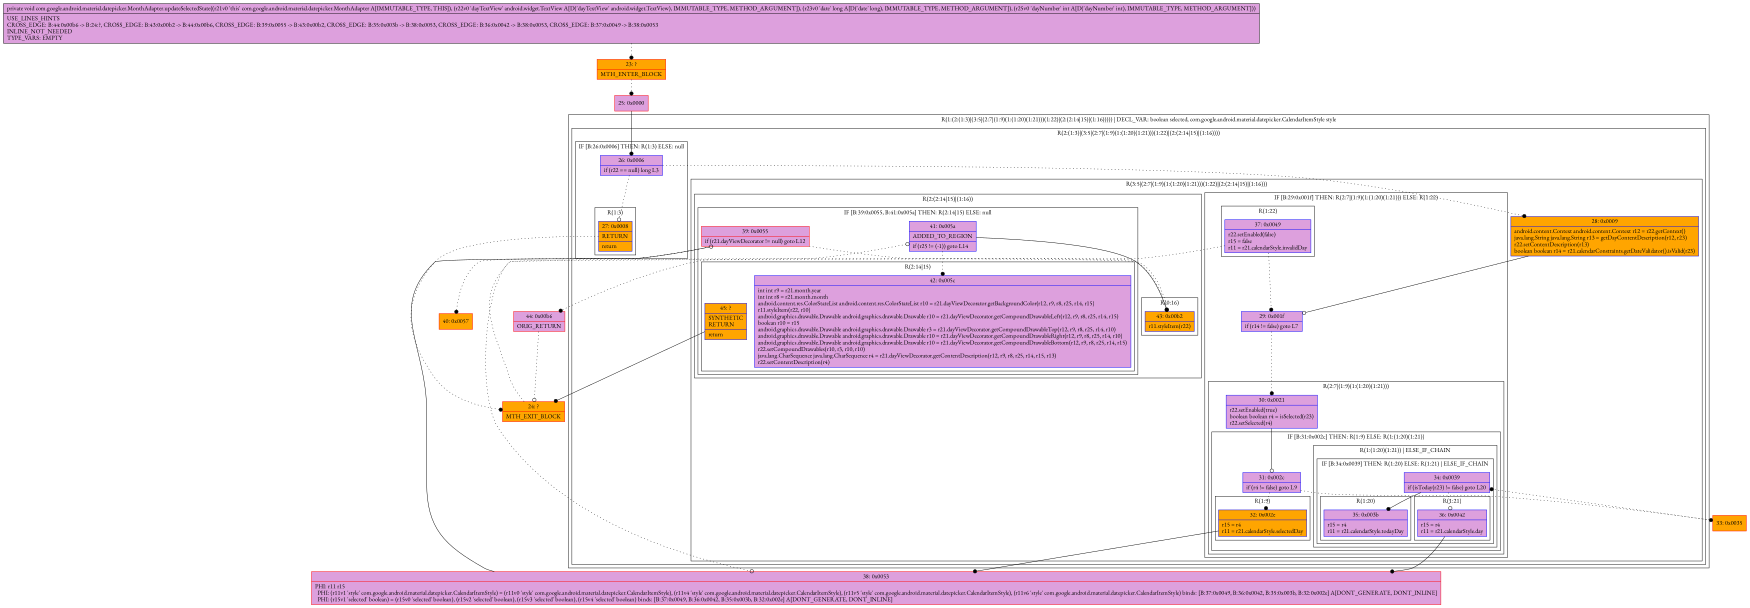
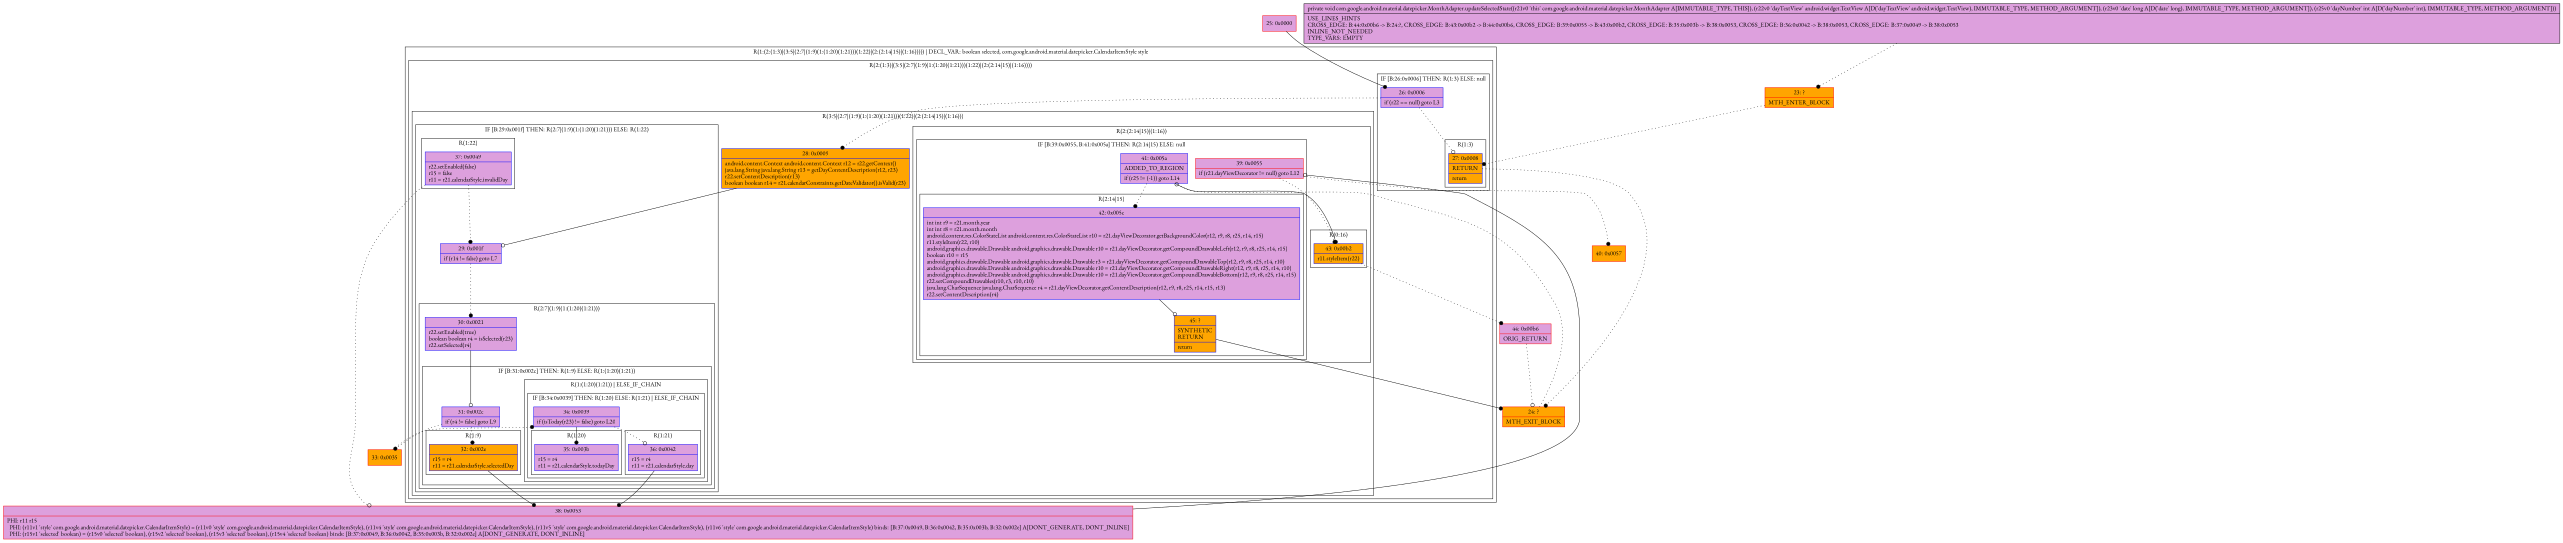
edge "23: ?" -> "25: 0x0000": now "23: ?" -> "27: 0x0008"
node "26: 0x0006": text "if (r22 == null) long L3" -> "if (r22 == null) goto L3"
edge "42: 0x005c" -> "45: ?": added
